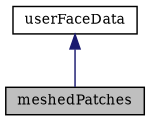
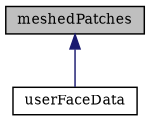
edge "meshedPatches" -> "userFaceData": reversed
